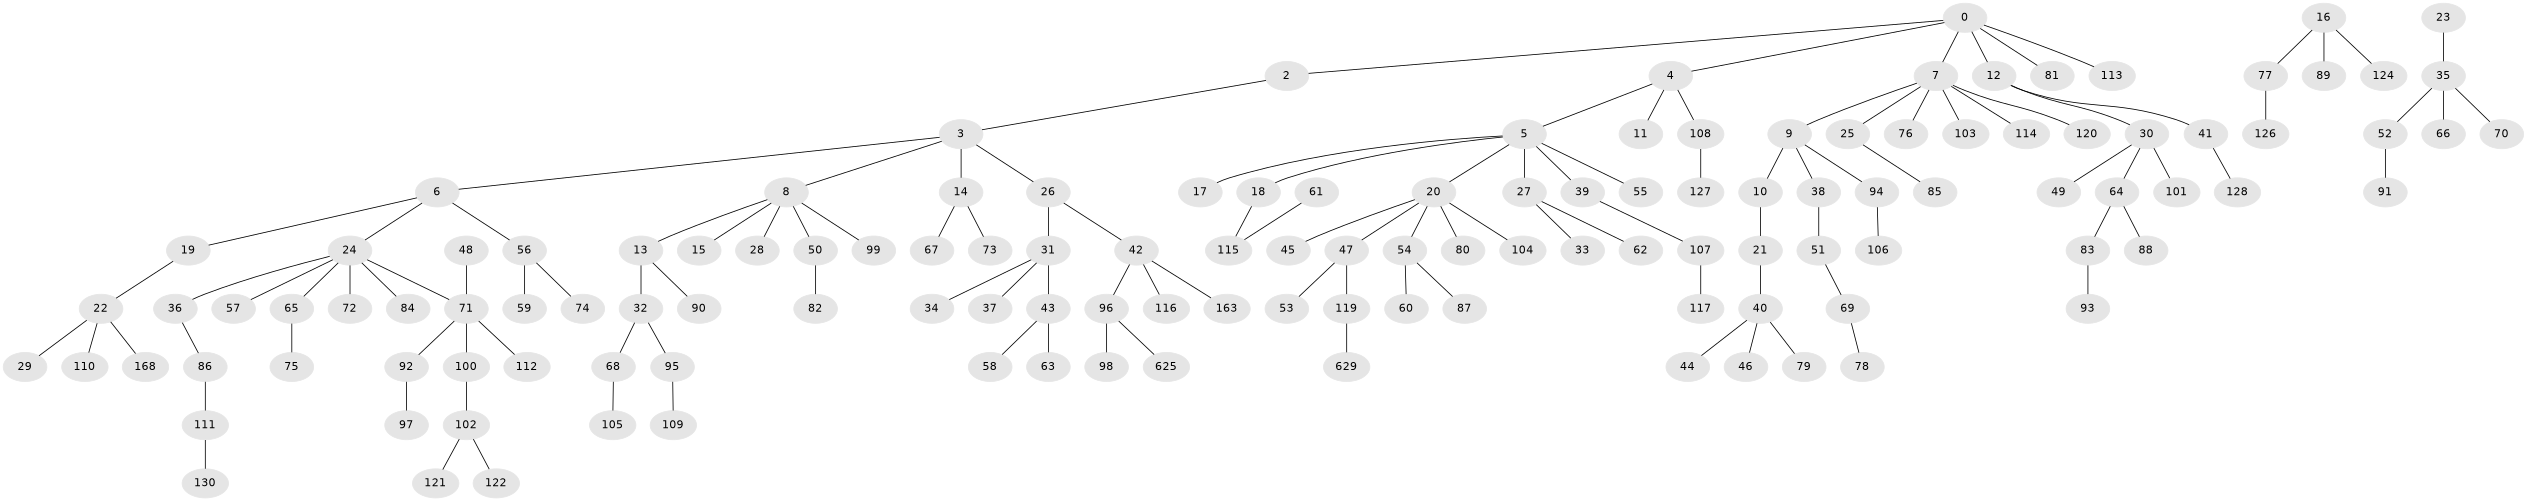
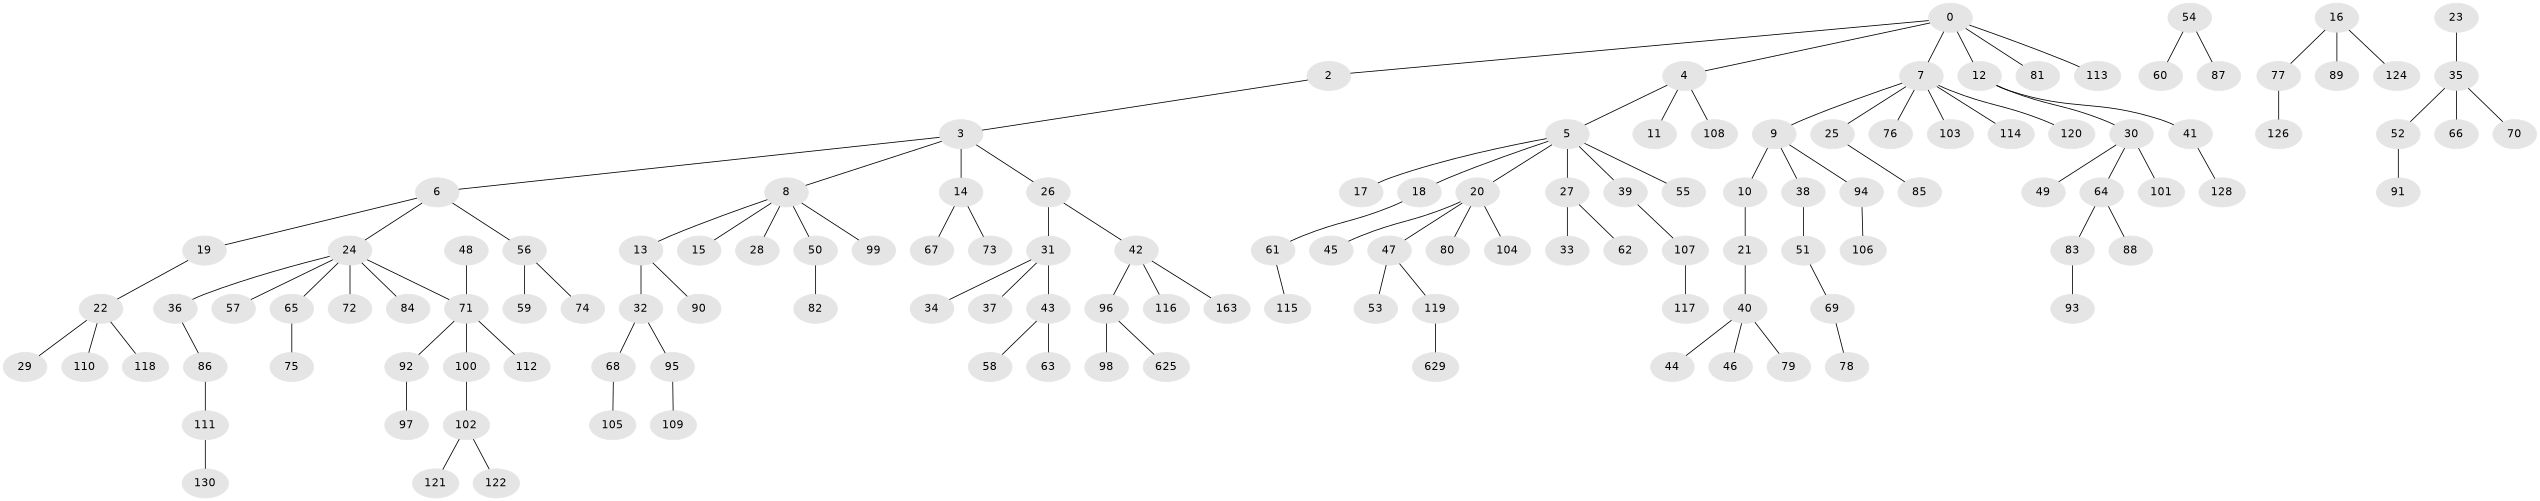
node "127": removed
edge "18" -- "115": now "18" -- "61"
edge "20" -- "54": removed
node "168": label "168" -> "118"
